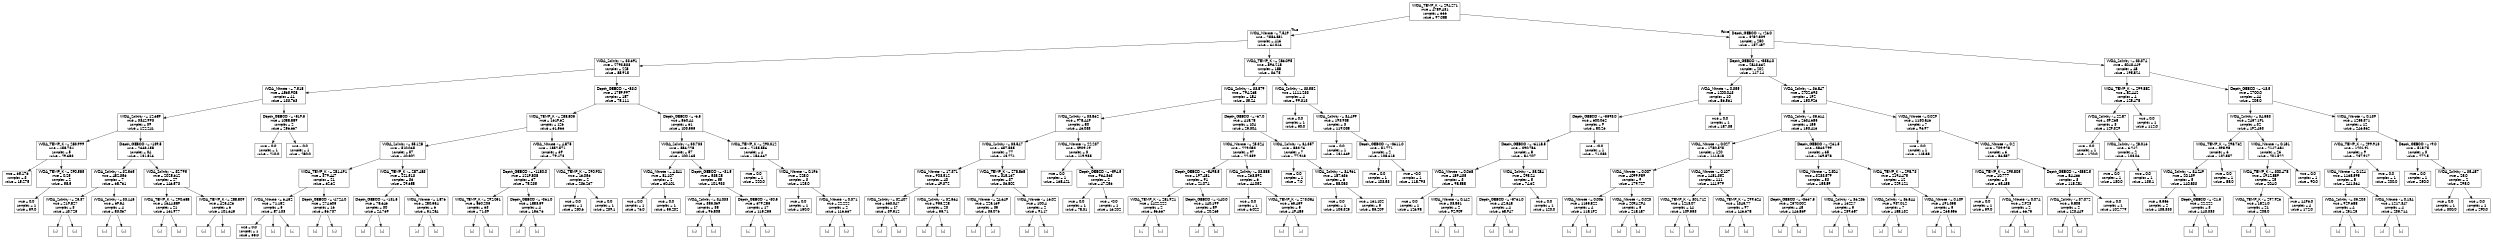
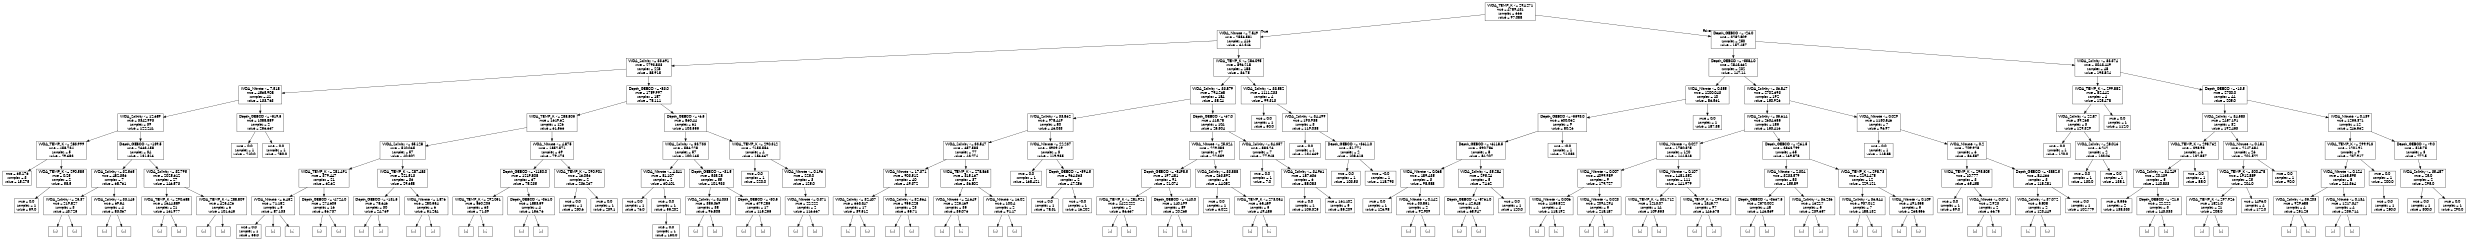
edge "Depth_GEBCO <= -9.0 mse = 518.75 samples = 3 value = 272.5" -> "mse = 0.0 samples = 1 value = 250.0": now "mse = 0.0 samples = 1 value = 200.0" -> "mse = 0.0 samples = 1 value = 250.0"
edge "WOA_Nitrate <= 0.196 mse = 225.0 samples = 3 value = 125.0" -> "mse = 0.0 samples = 1 value = 150.0": now "mse = 0.0 samples = 1 value = 55.202" -> "mse = 0.0 samples = 1 value = 150.0"
